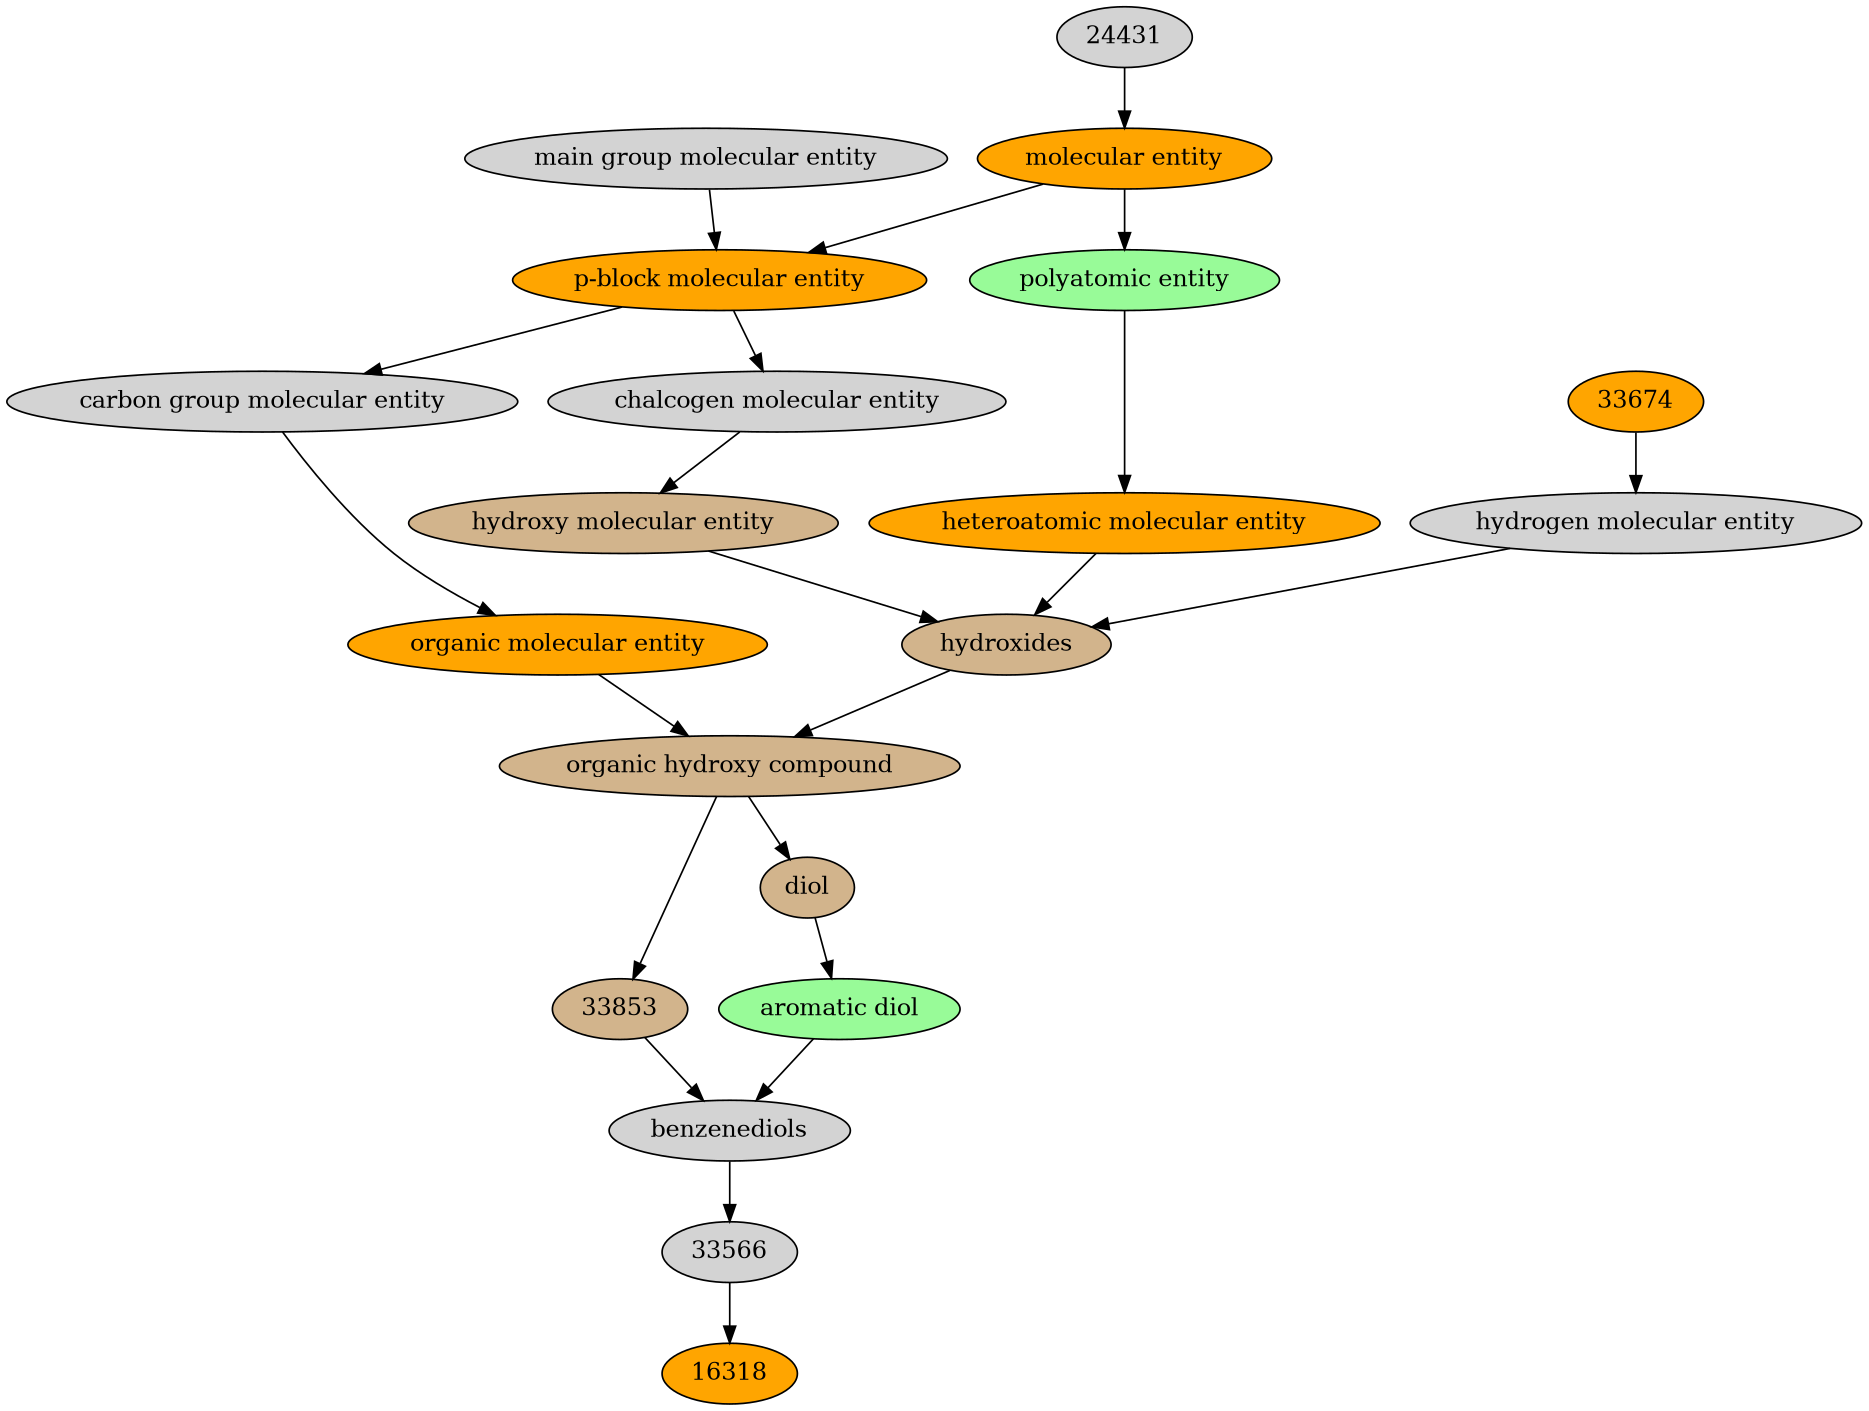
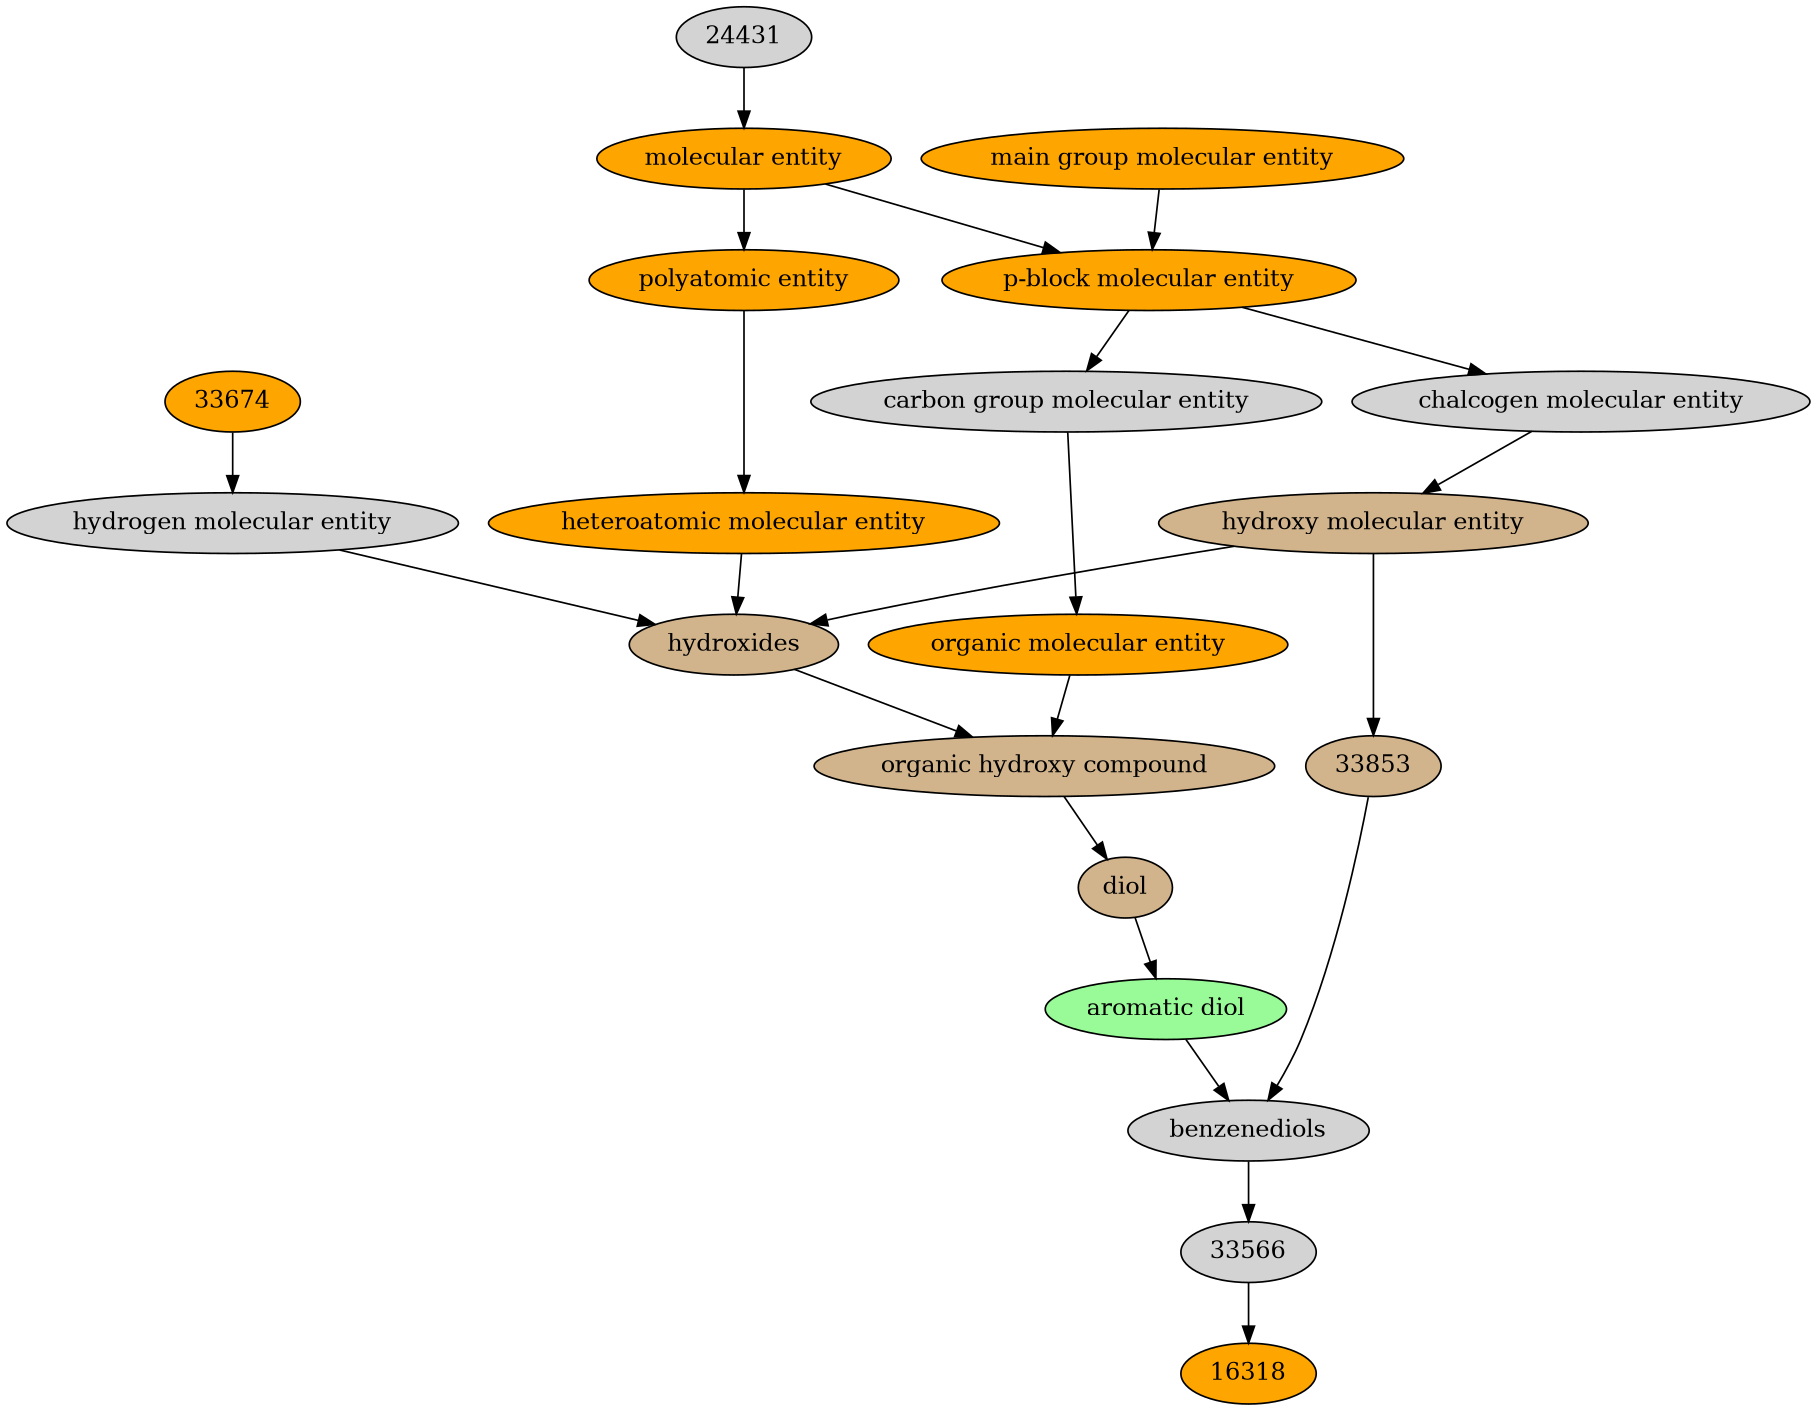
node "main group molecular entity": fillcolor lightgrey -> orange
node "polyatomic entity": fillcolor palegreen -> orange
edge "organic hydroxy compound" -> "33853": now "hydroxy molecular entity" -> "33853"
